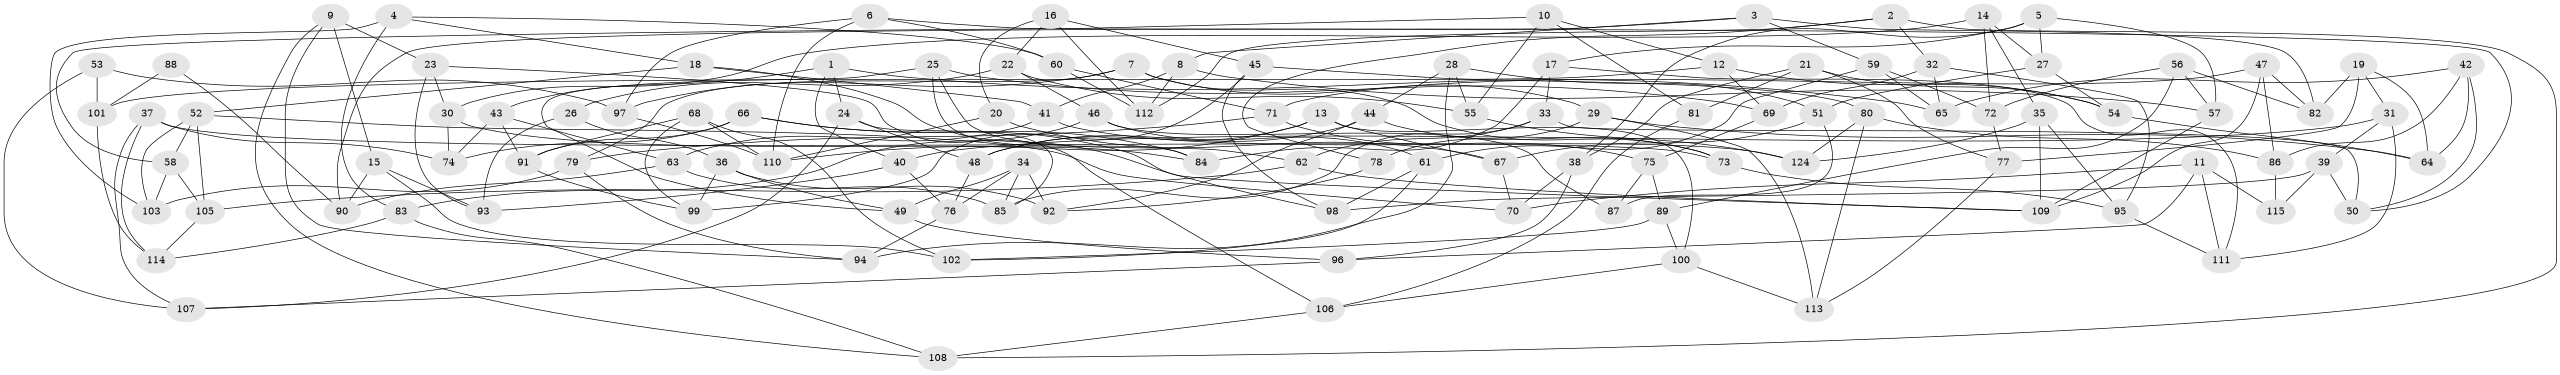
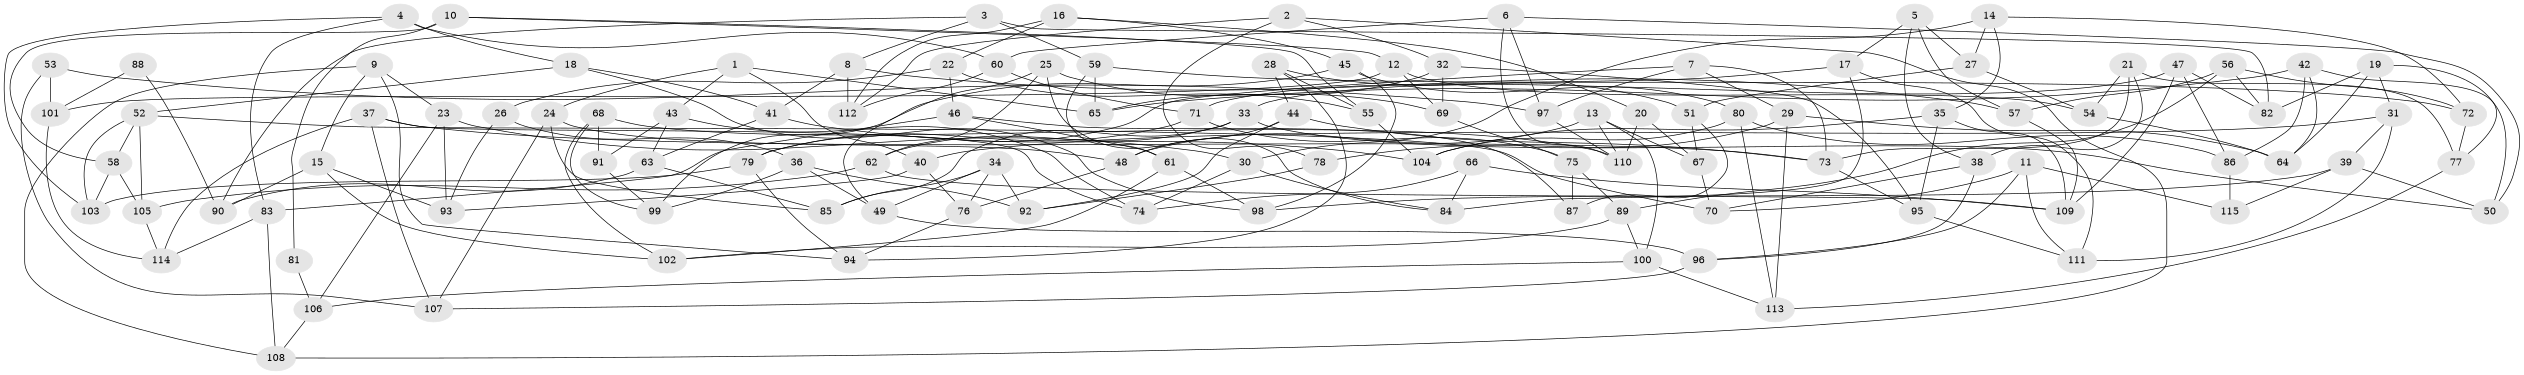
edge "21" -- "81": now "21" -- "73"
edge "66" -- "91": removed
node "124": label "124" -> "104"
